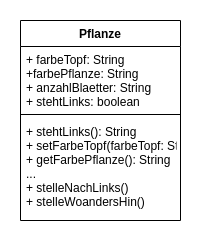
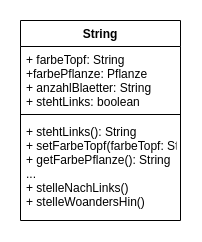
node "Pflanze": label "Pflanze" -> "String"
node "+ farbeTopf: String +farbePflanze: String + anzahlBlaetter: String + stehtLinks: boolean": label "+ farbeTopf: String +farbePflanze: String + anzahlBlaetter: String + stehtLinks: boolean" -> "+ farbeTopf: String +farbePflanze: Pflanze + anzahlBlaetter: String + stehtLinks: boolean"
